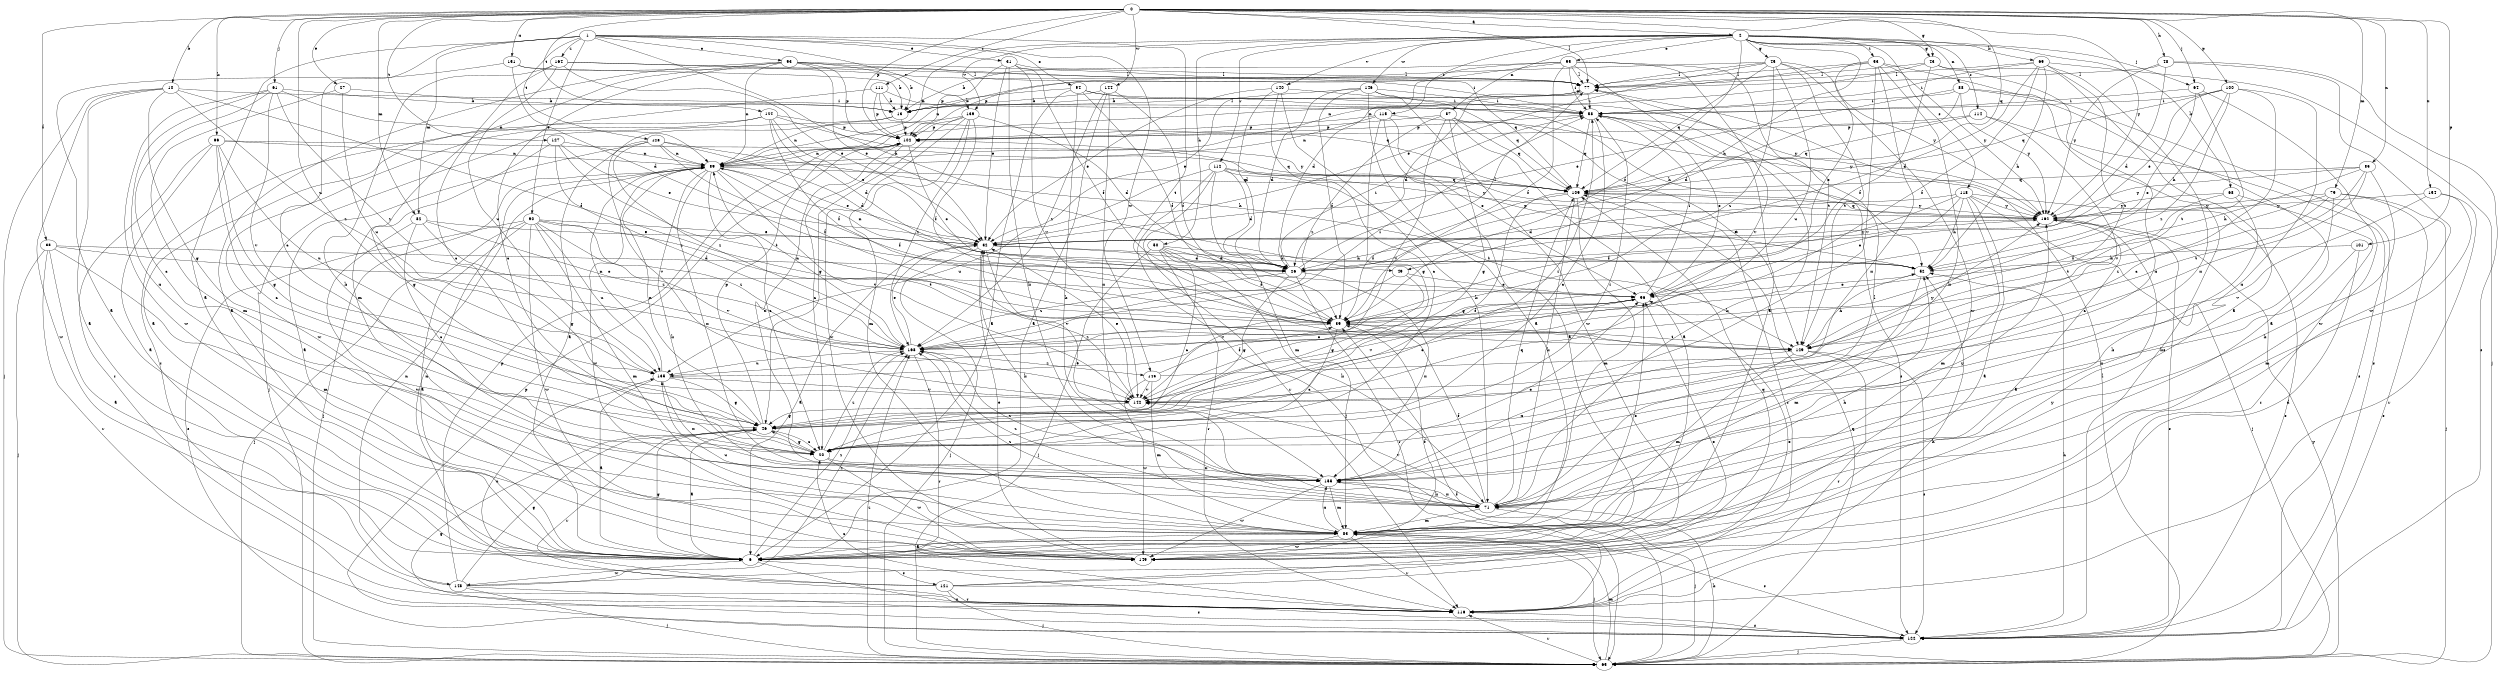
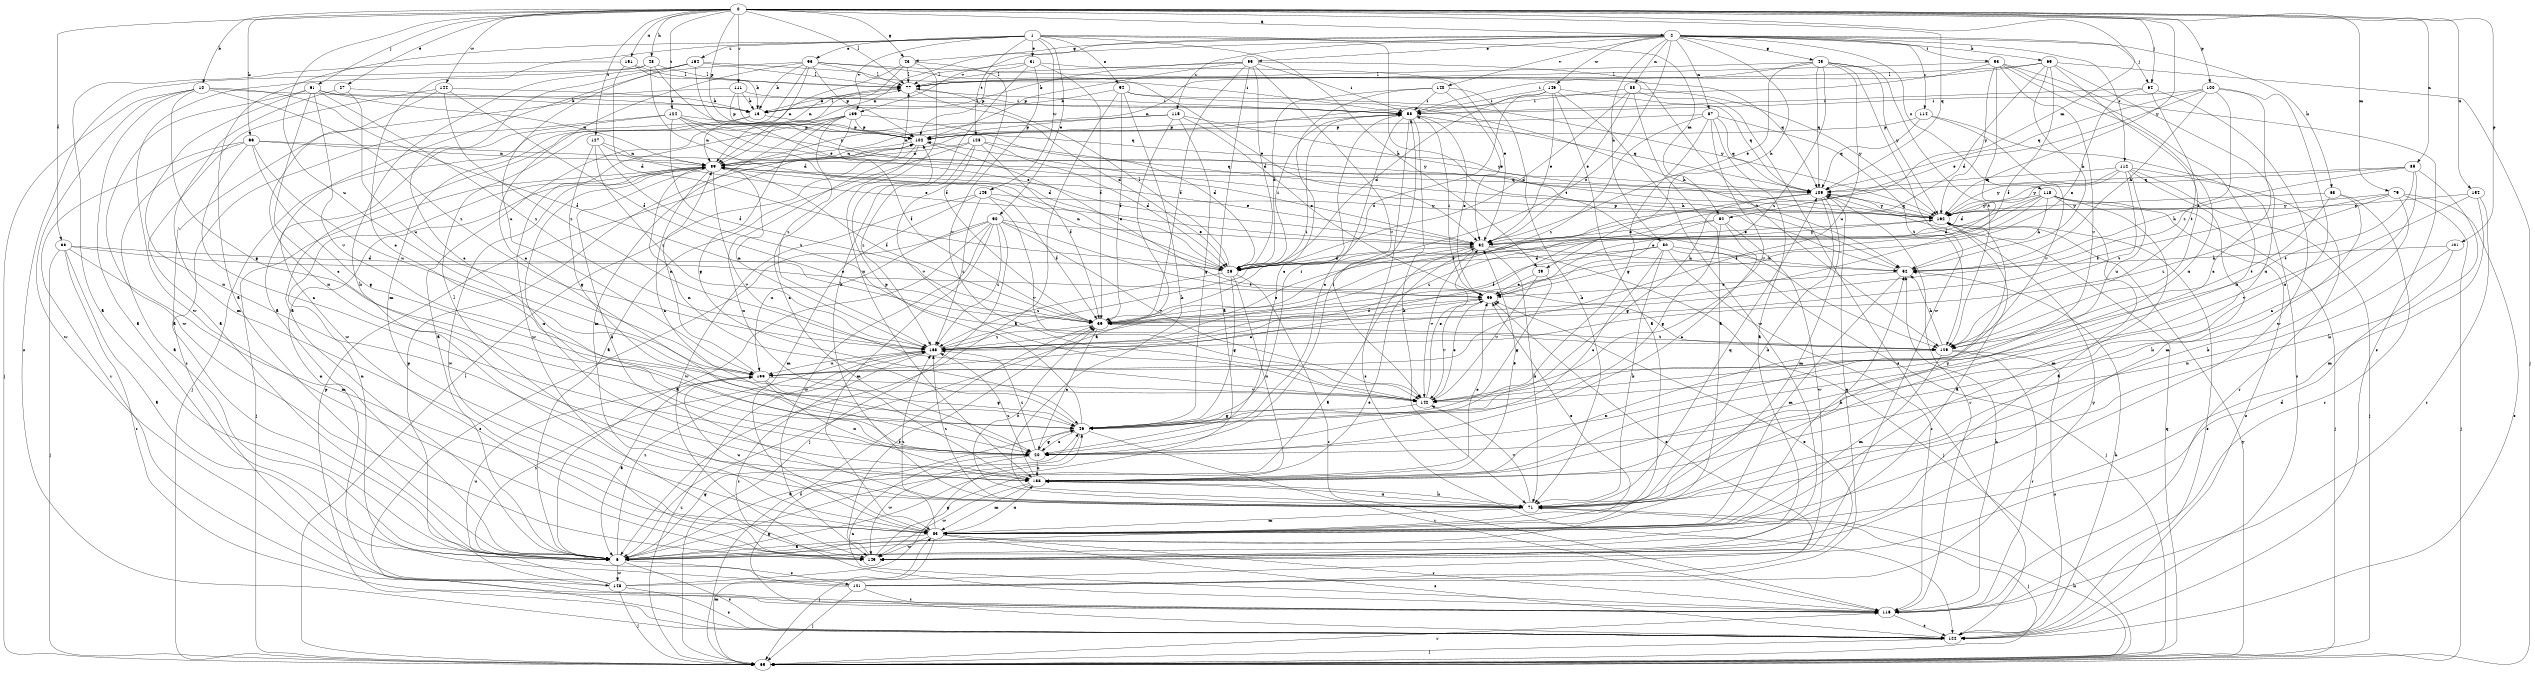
edge "168" -> "145": reversed
